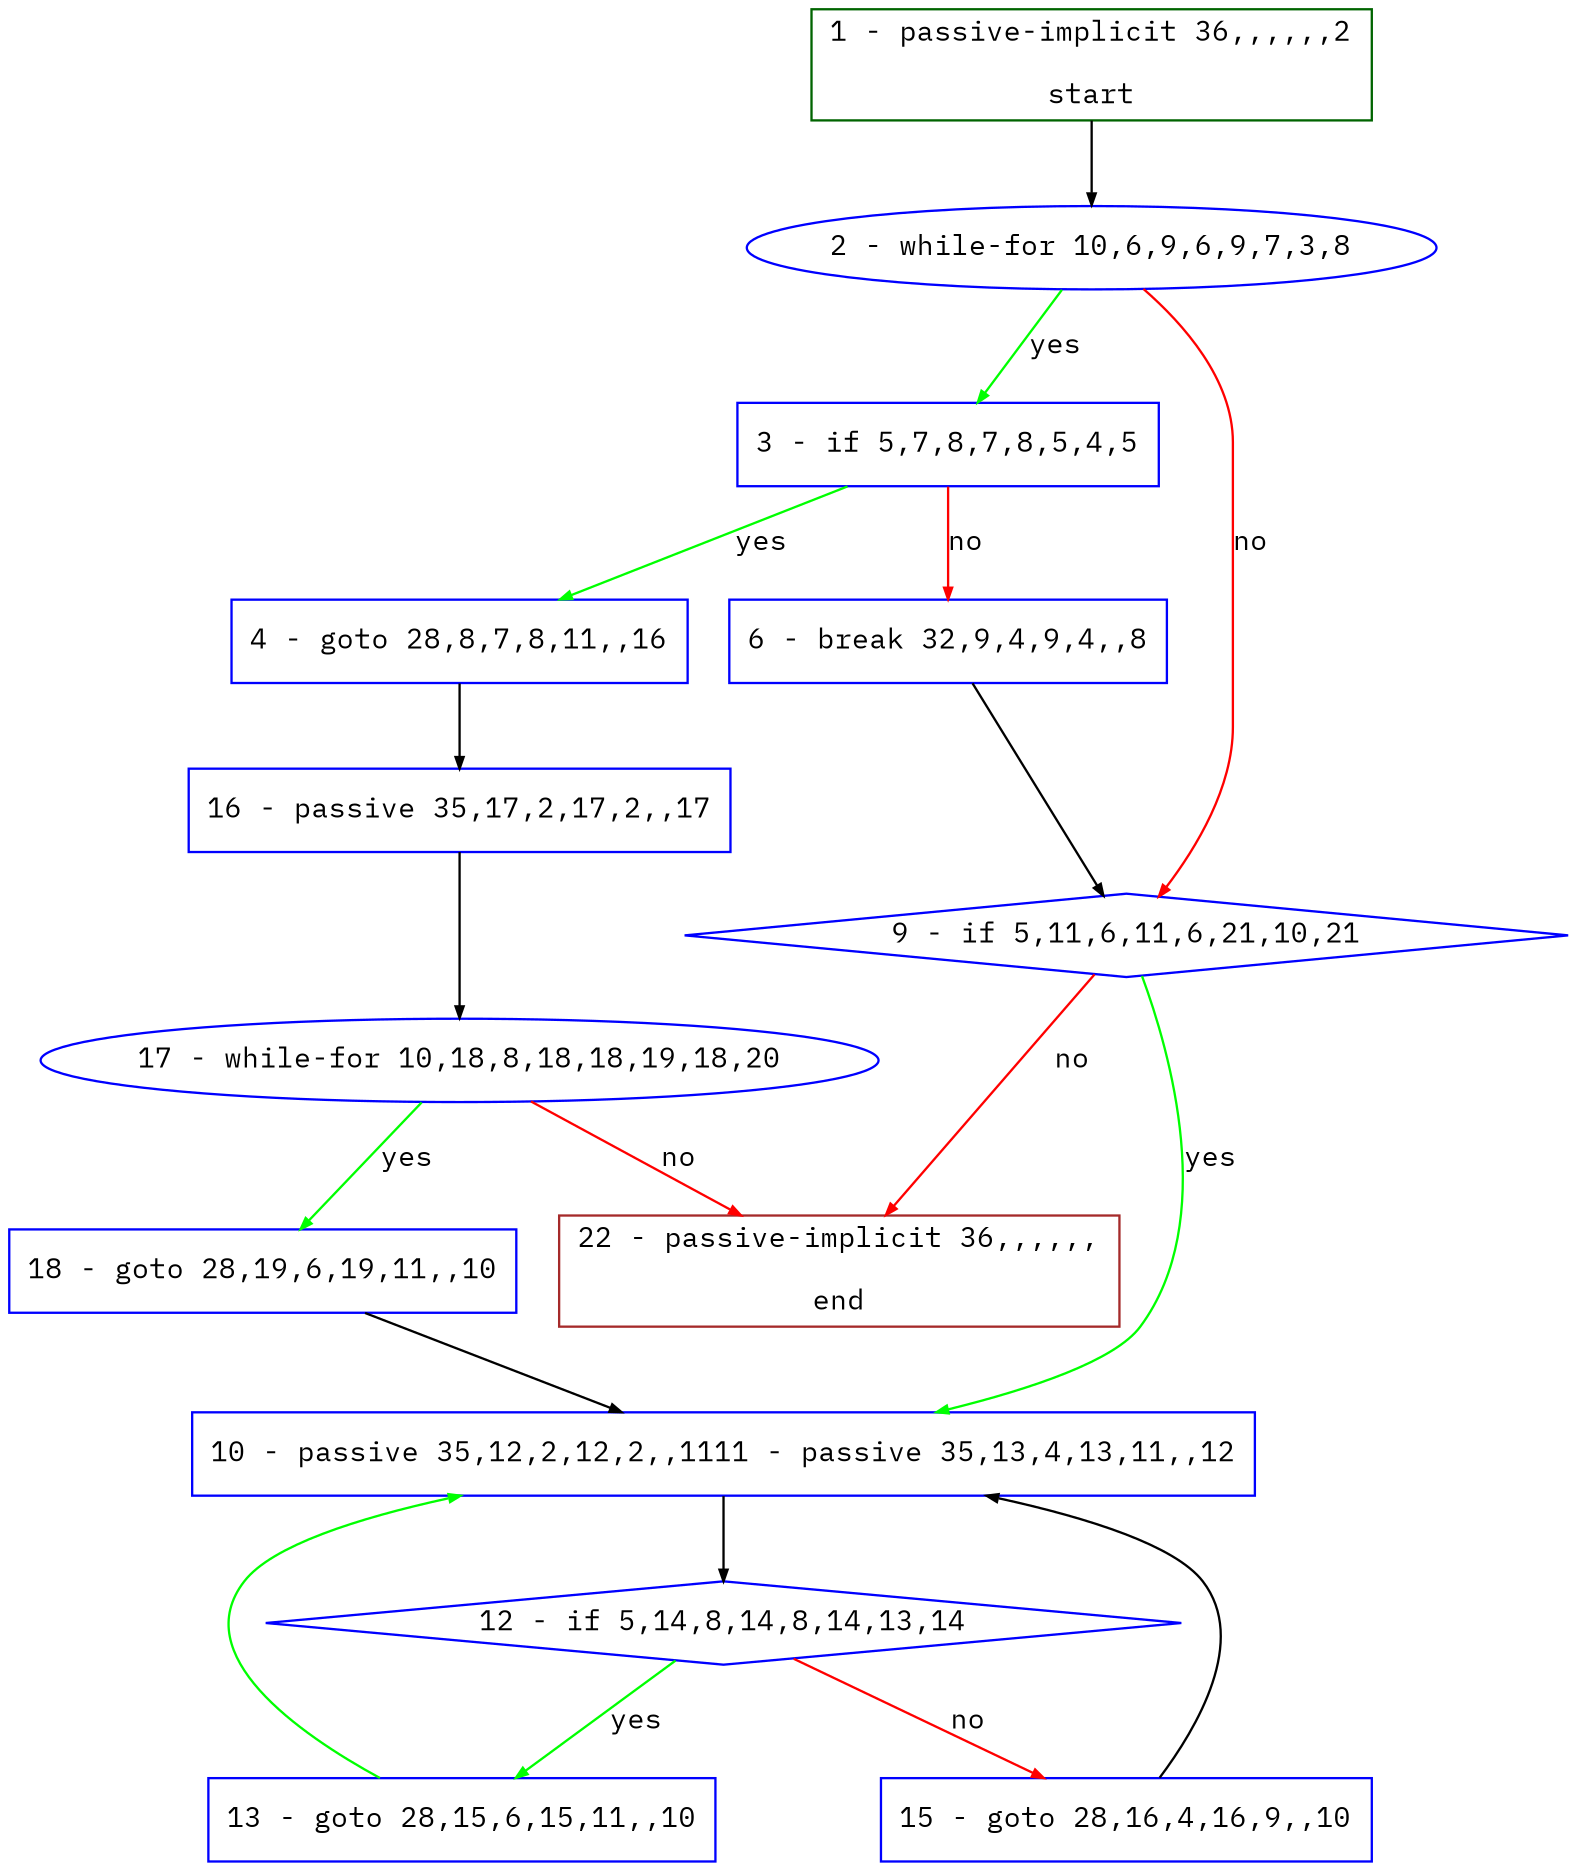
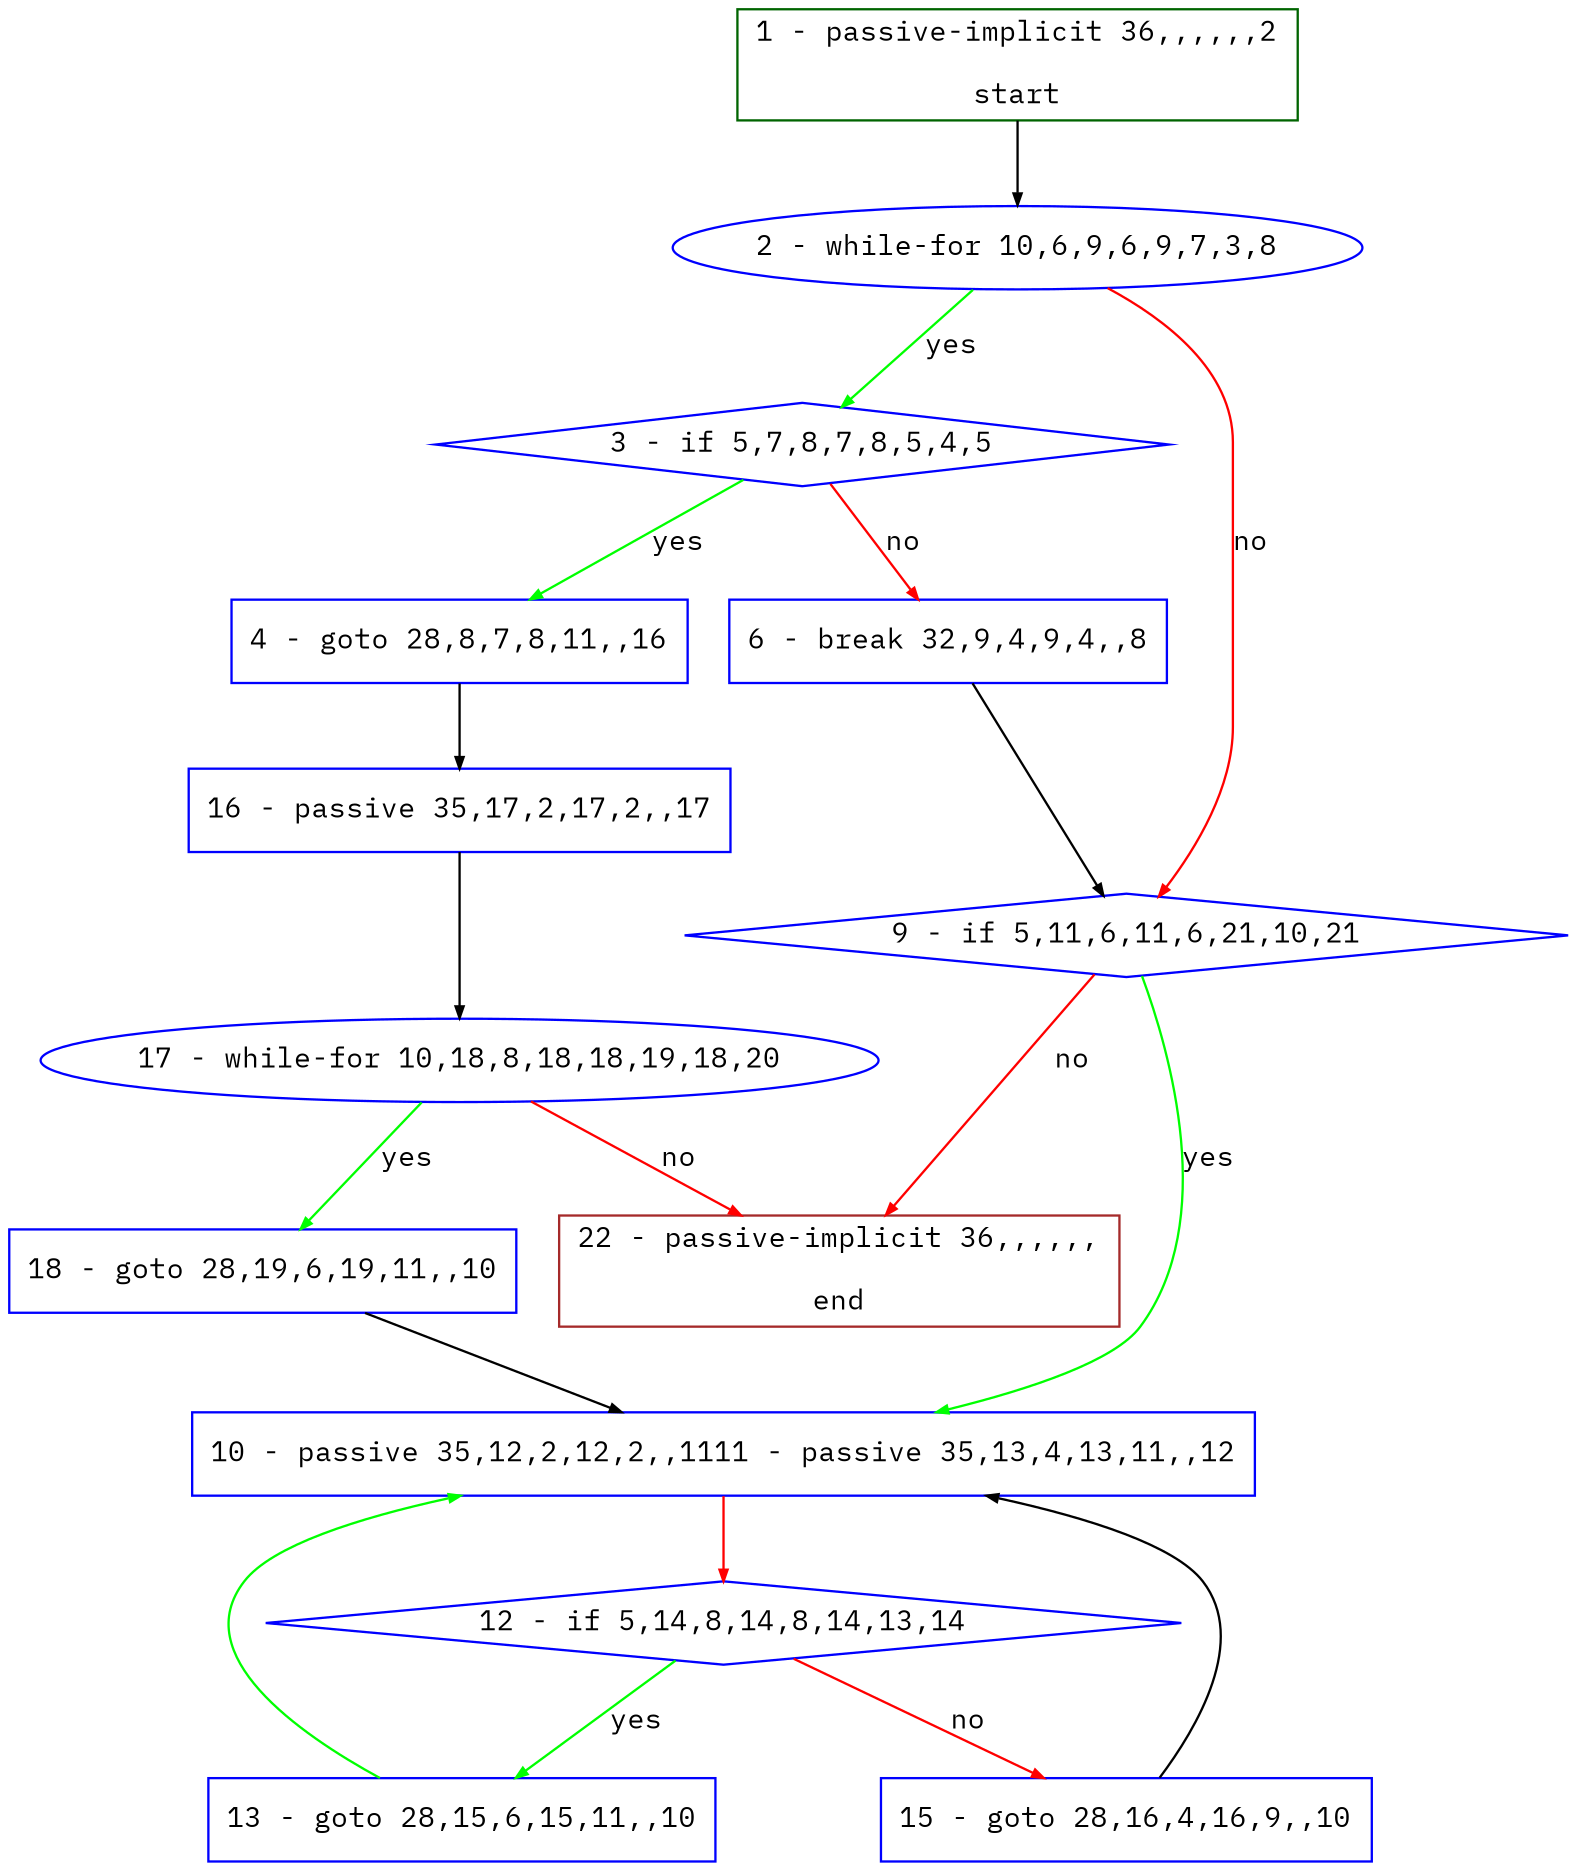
node "3 - if 5,7,8,7,8,5,4,5": shape box -> diamond
edge "10 - passive 35,12,2,12,2,,1111 - passive 35,13,4,13,11,,12" -> "12 - if 5,14,8,14,8,14,13,14": color #000000 -> #ff0000
